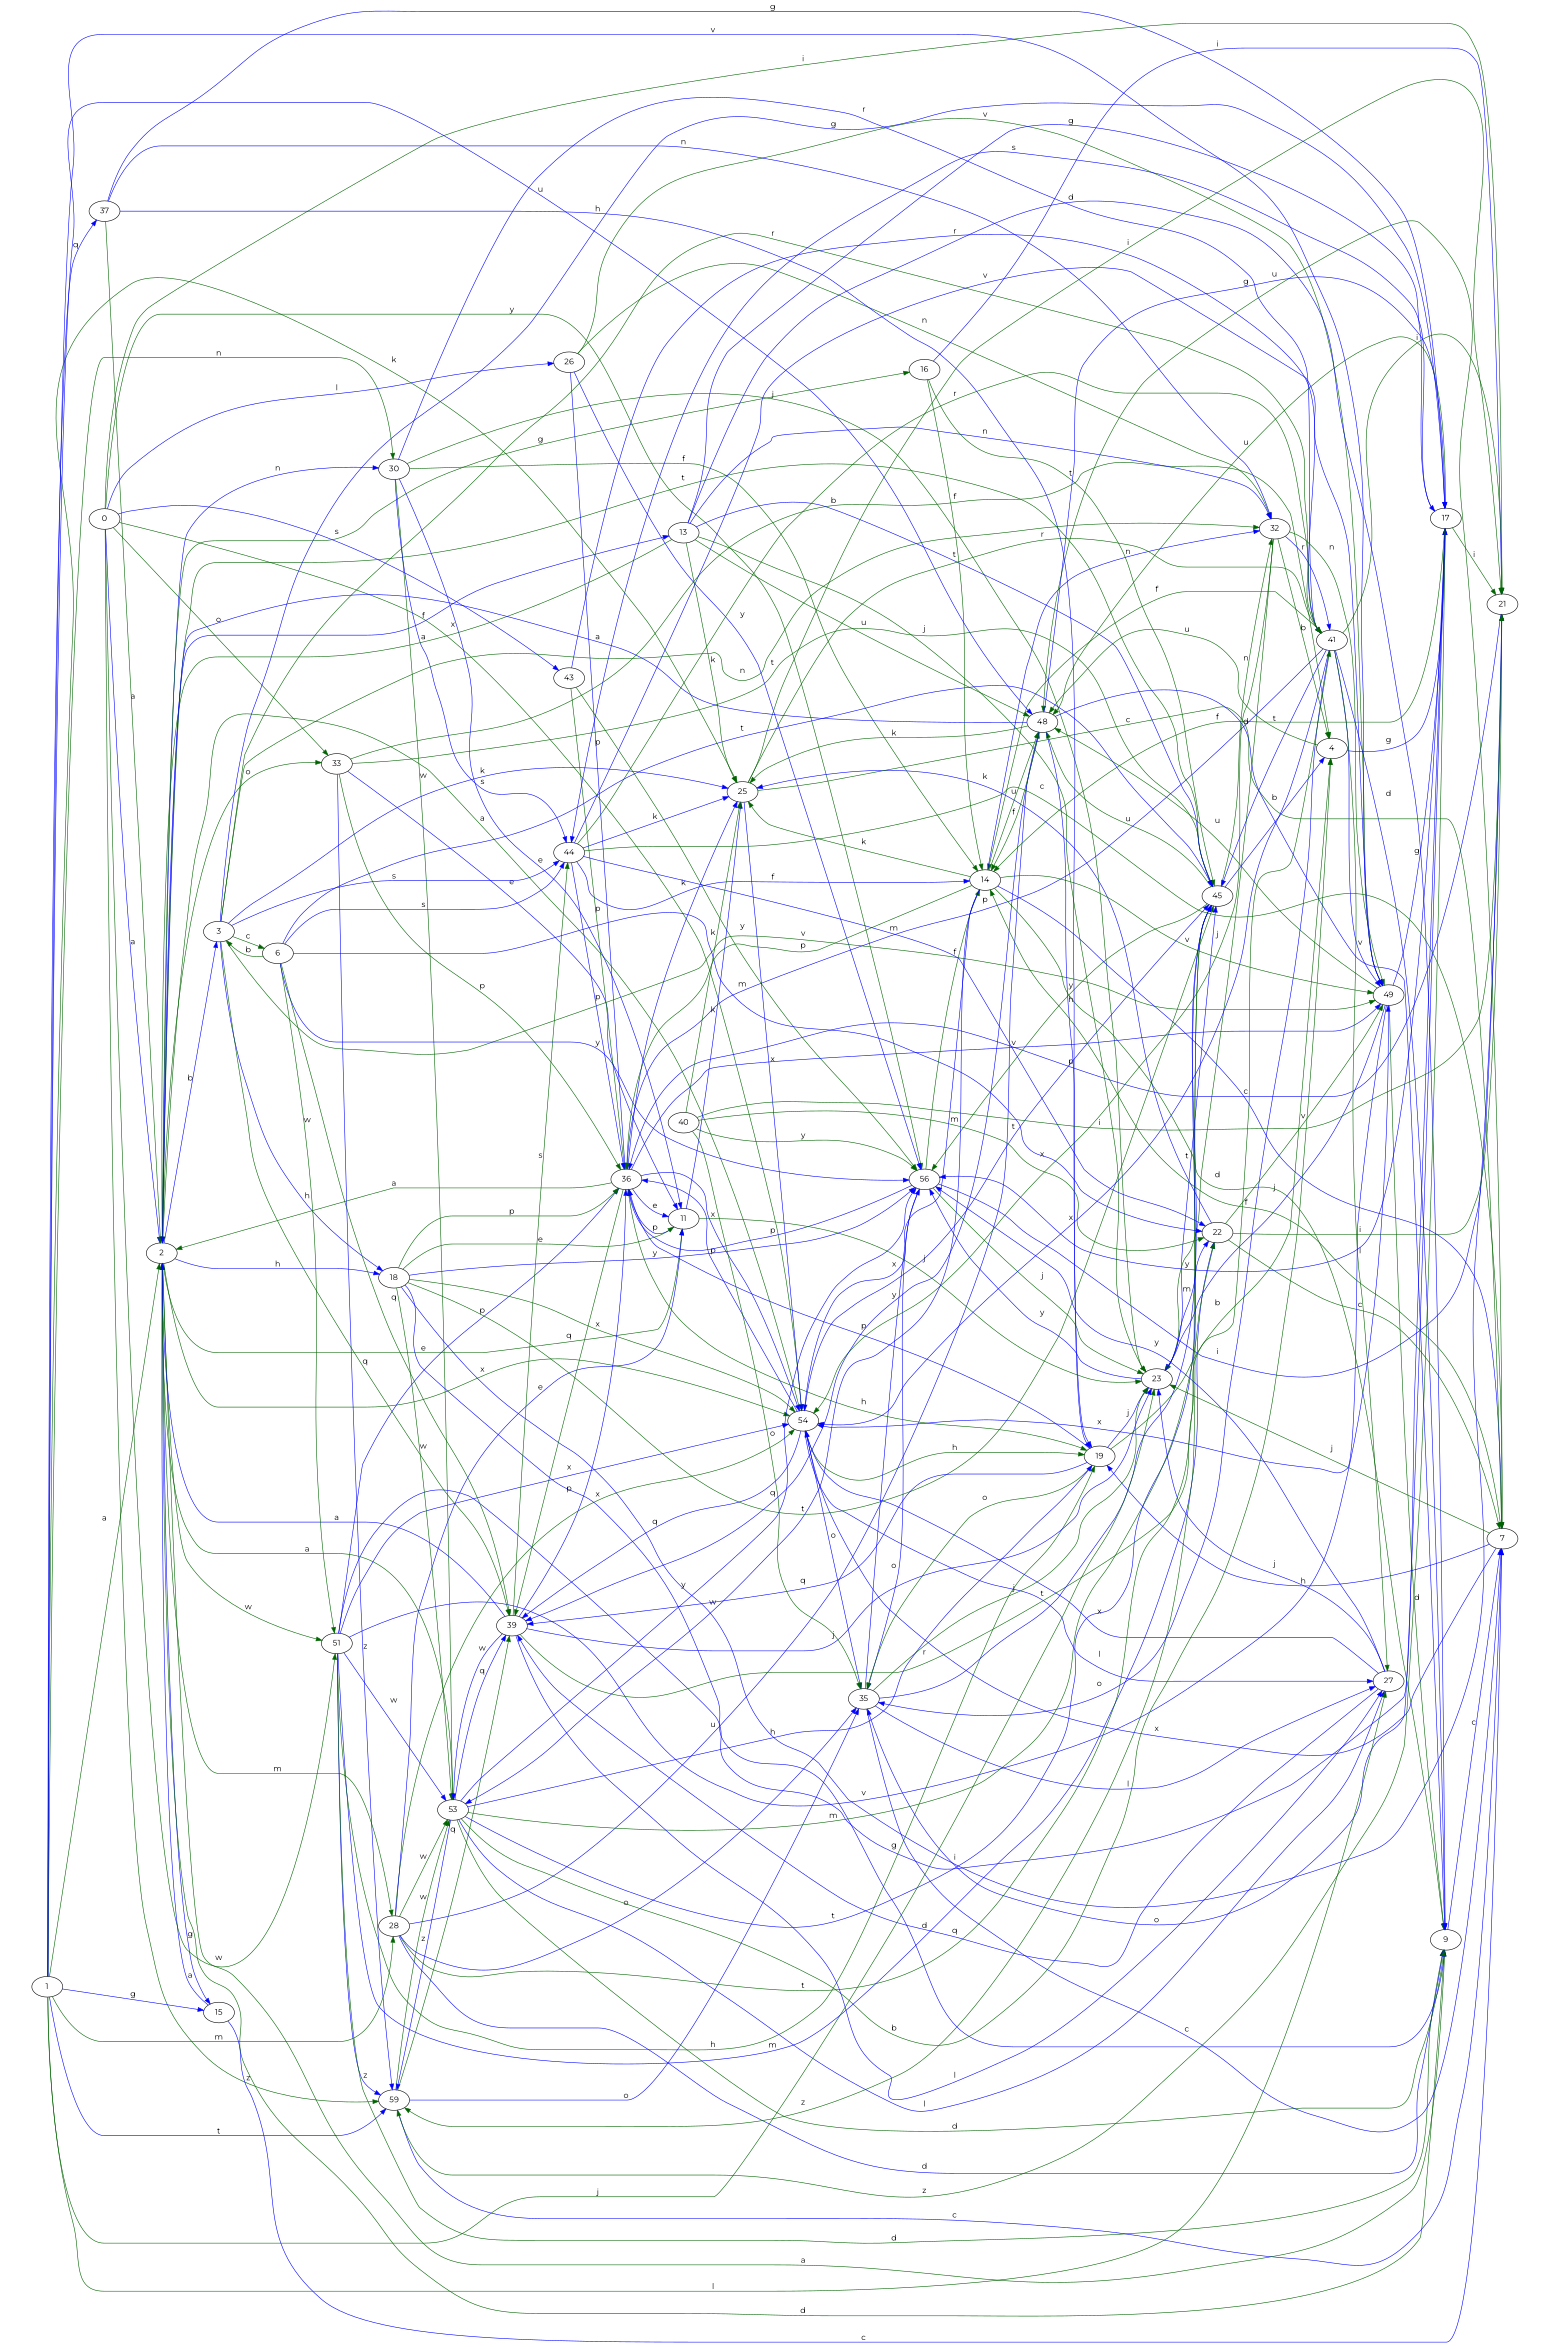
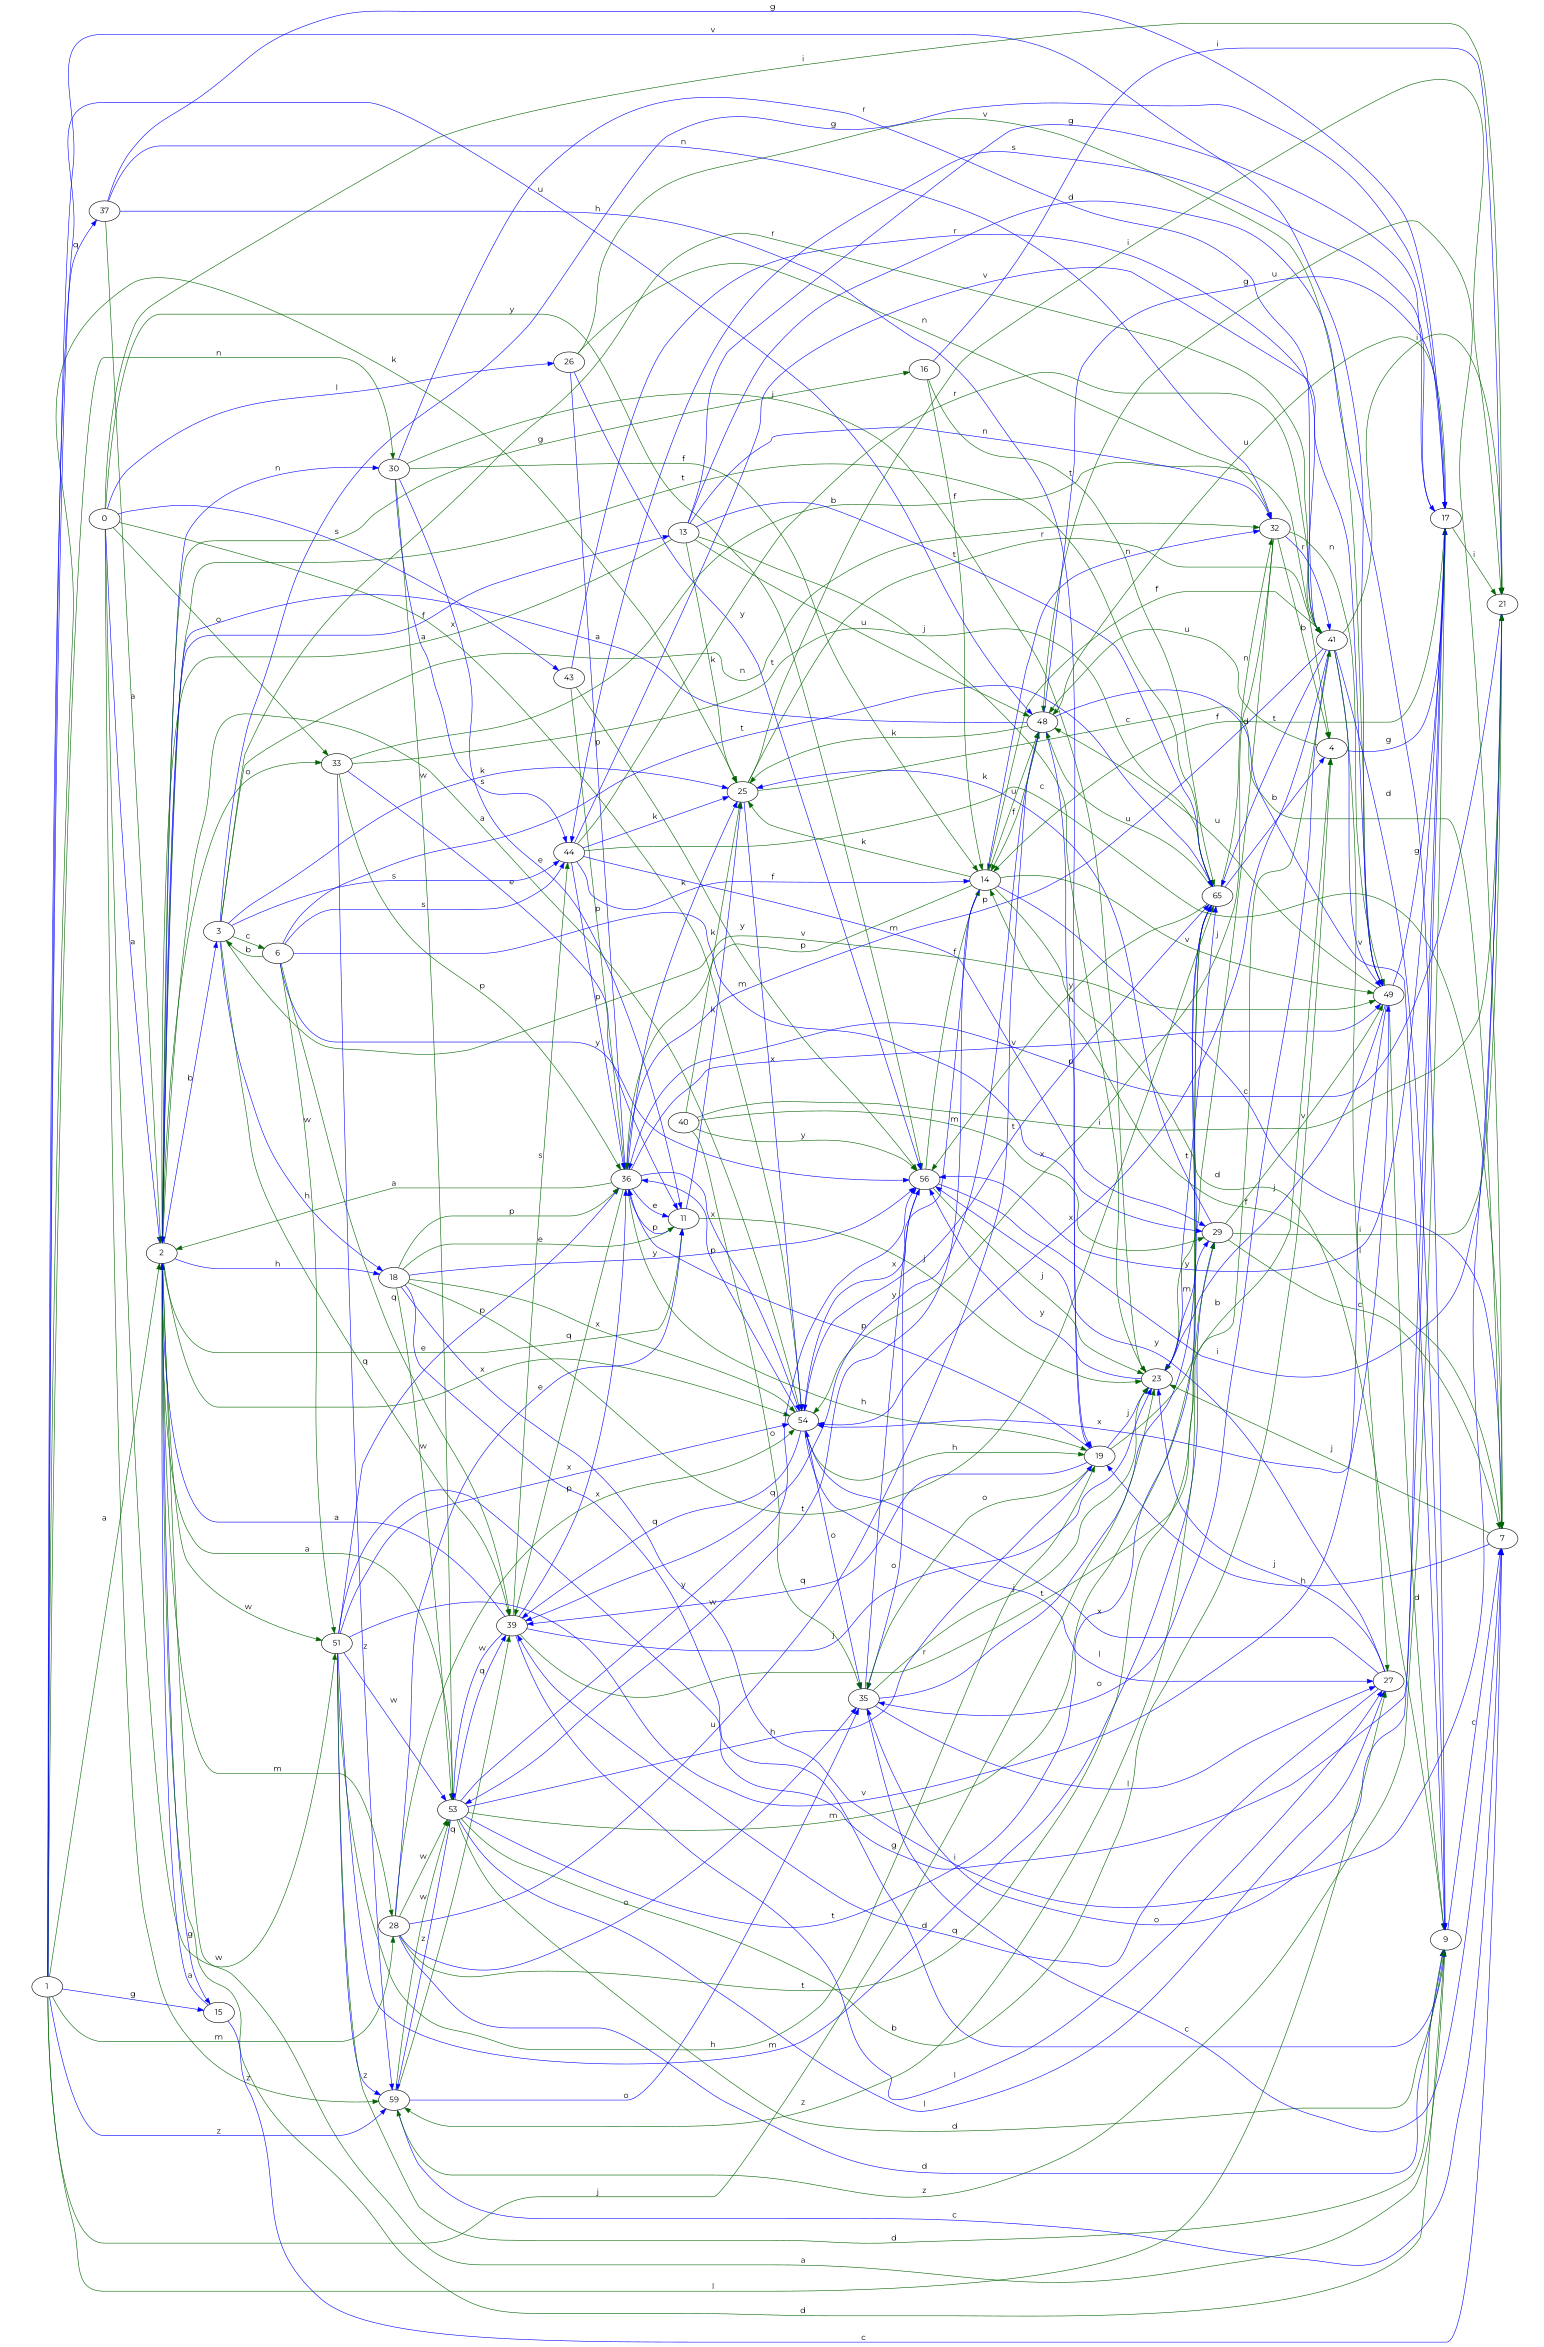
node "45": label "45" -> "65"
node "22": label "22" -> "29"
edge "56" -> "36": removed, label "p"
edge "7" -> "54": removed, label "x"
edge "1" -> "59": label "t" -> "z"
